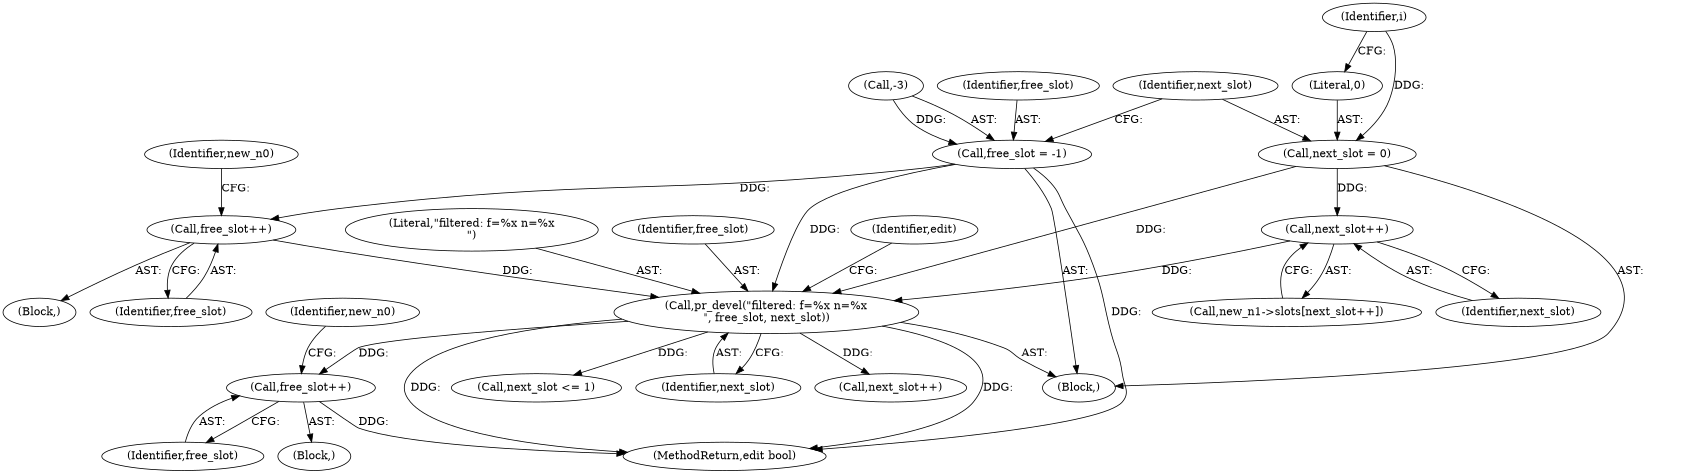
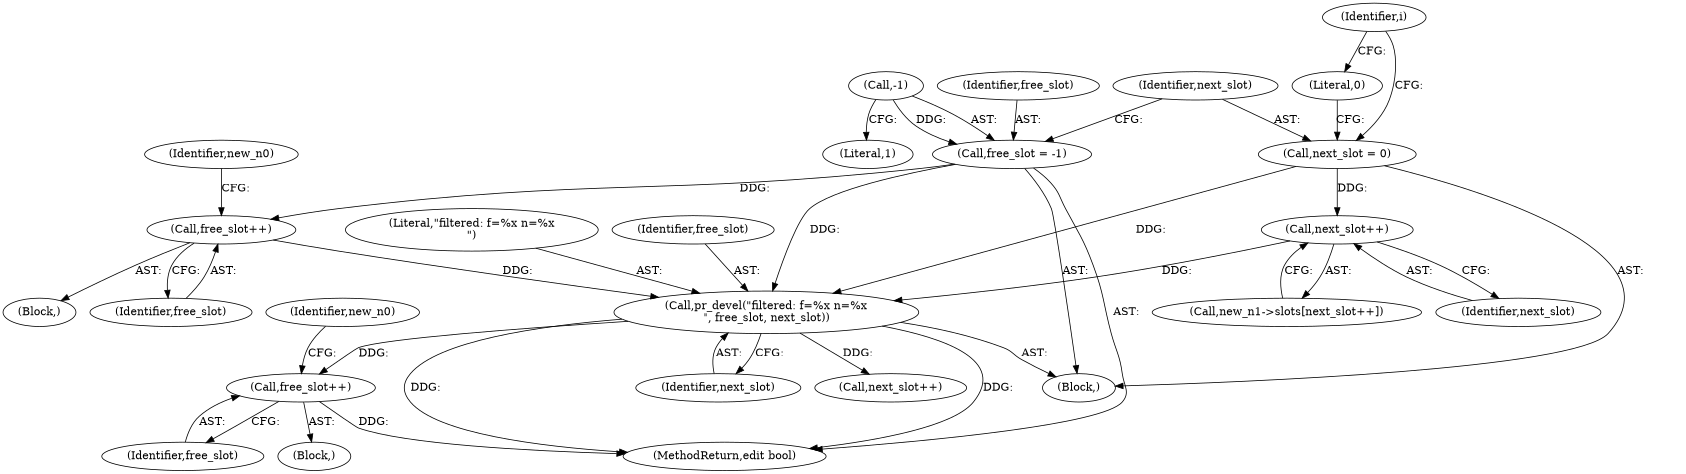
node "(Call,-3)": label "(Call,-3)" -> "(Call,-1)"
edge "(Identifier,i)" -> "(Call,next_slot = 0)": label "DDG: " -> "CFG: "
edge "(Literal,0)" -> "(Call,next_slot = 0)": label "AST: " -> "CFG: "
node "(Literal,1)": added
node "(Identifier,edit)": removed
edge "(Call,free_slot = -1)" -> "(MethodReturn,edit bool)": label "DDG: " -> "AST: "
node "(Call,next_slot <= 1)": removed
